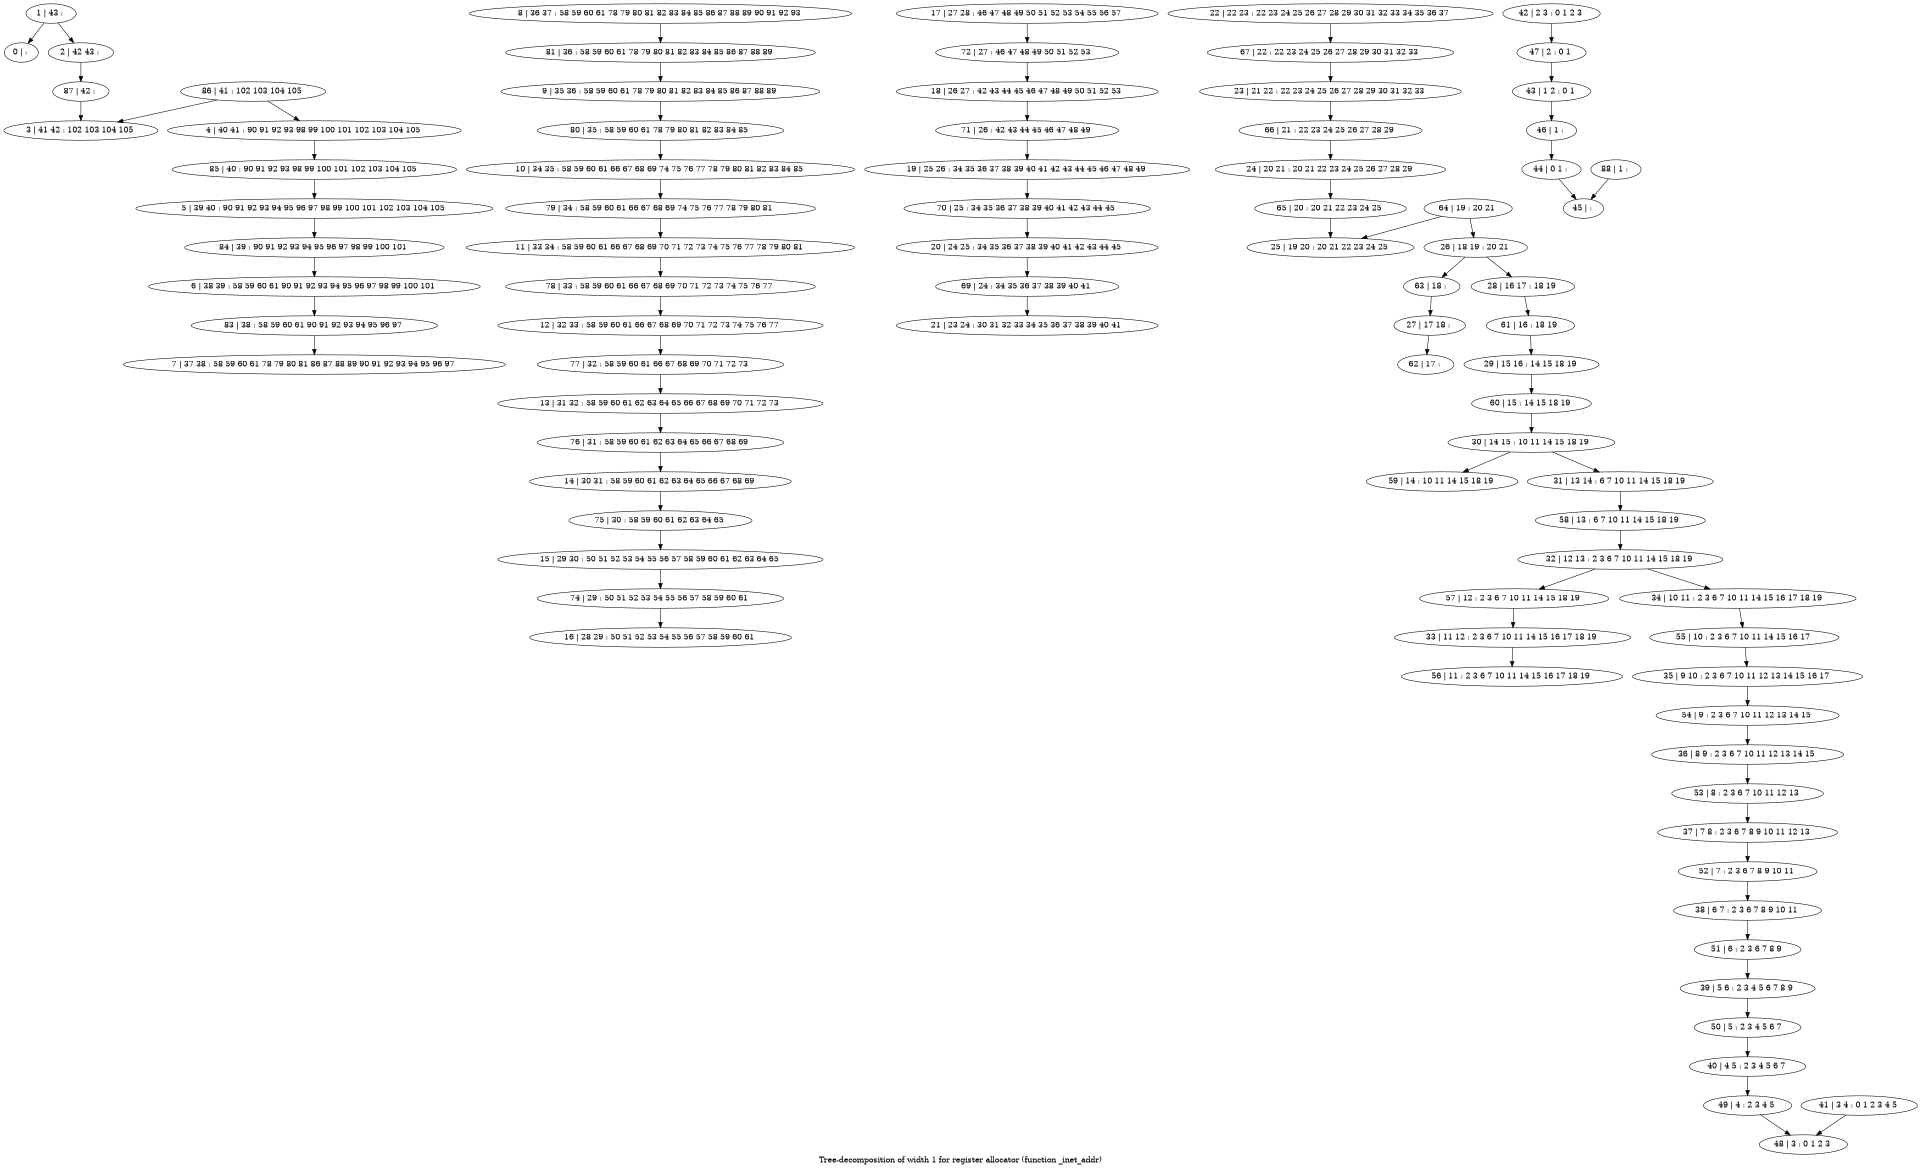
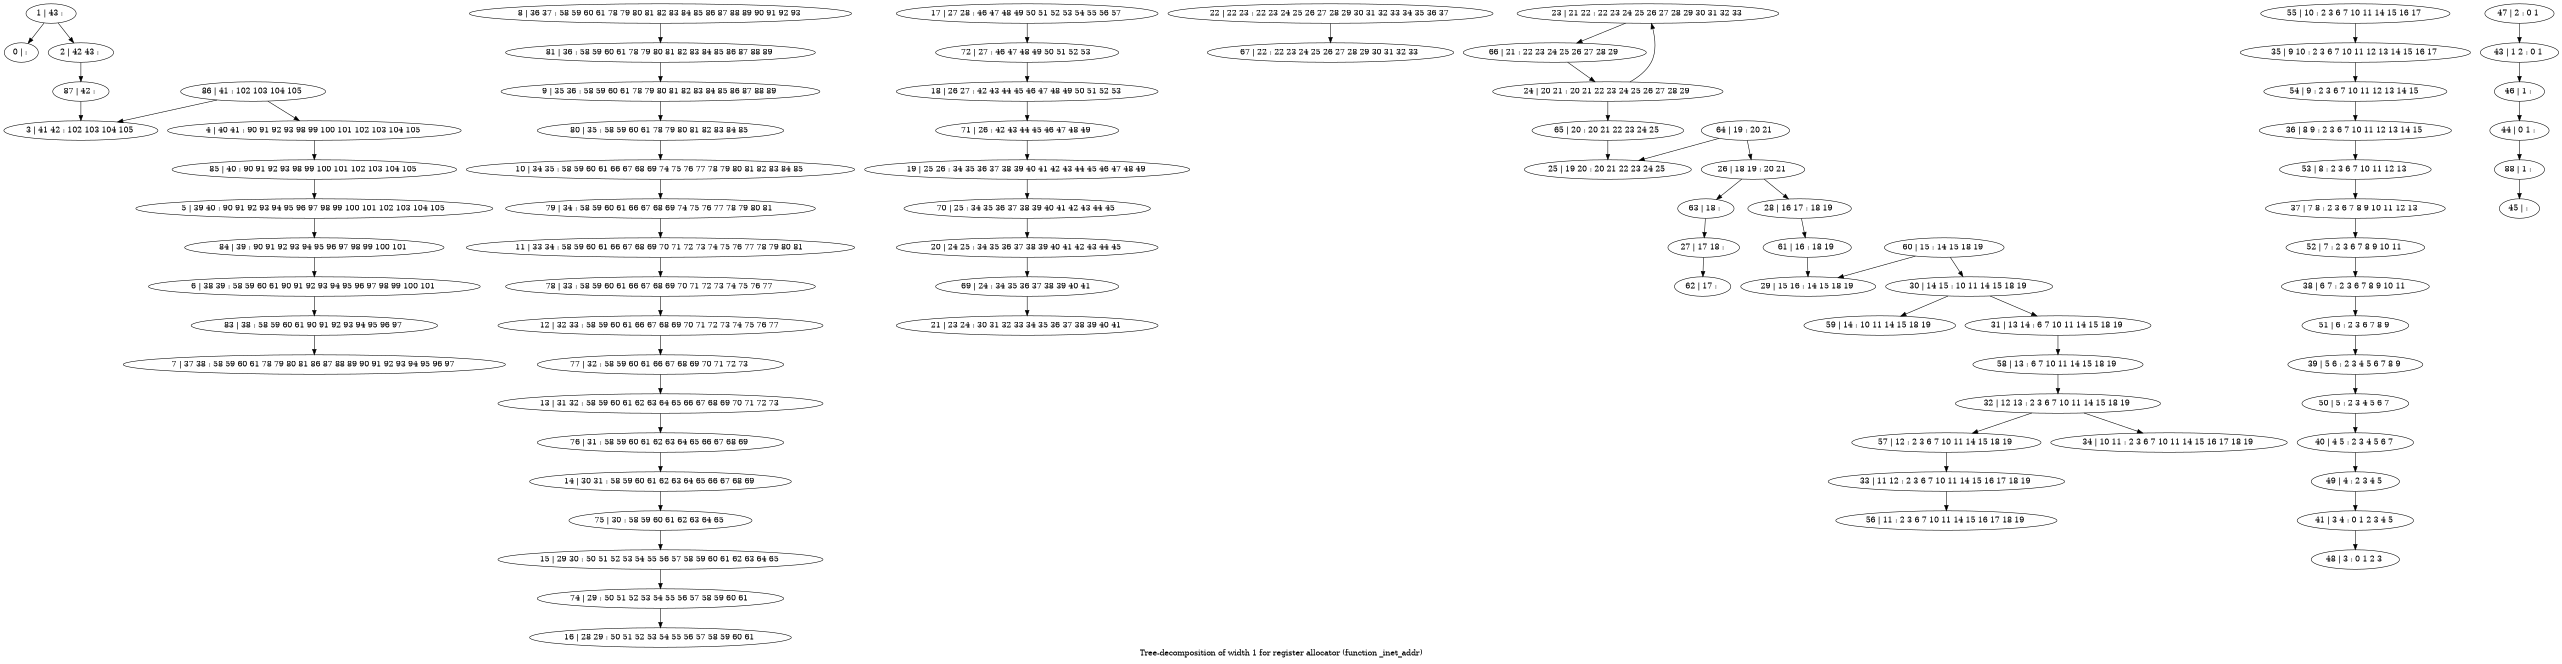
node "42 | 2 3 : 0 1 2 3": removed
edge "67 | 22 : 22 23 24 25 26 27 28 29 30 31 32 33" -> "23 | 21 22 : 22 23 24 25 26 27 28 29 30 31 32 33": now "24 | 20 21 : 20 21 22 23 24 25 26 27 28 29" -> "23 | 21 22 : 22 23 24 25 26 27 28 29 30 31 32 33"
edge "44 | 0 1 :" -> "45 | :": now "44 | 0 1 :" -> "88 | 1 :"
edge "29 | 15 16 : 14 15 18 19" -> "60 | 15 : 14 15 18 19": reversed
edge "34 | 10 11 : 2 3 6 7 10 11 14 15 16 17 18 19" -> "55 | 10 : 2 3 6 7 10 11 14 15 16 17": removed
edge "49 | 4 : 2 3 4 5" -> "48 | 3 : 0 1 2 3": now "49 | 4 : 2 3 4 5" -> "41 | 3 4 : 0 1 2 3 4 5"
